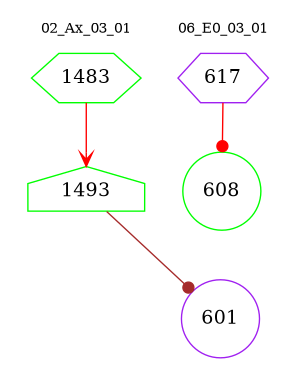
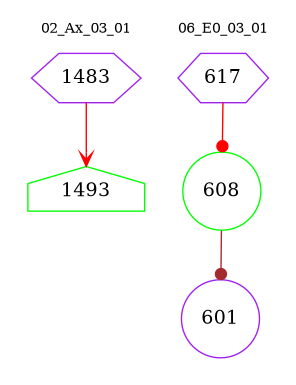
node "1483": color green -> purple
edge "1493" -> "601": now "608" -> "601"
